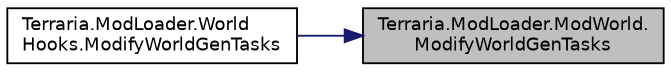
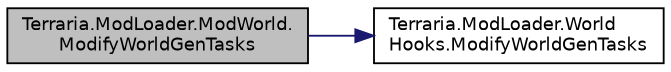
edge "Terraria.ModLoader.World Hooks.ModifyWorldGenTasks" -> "Terraria.ModLoader.ModWorld. ModifyWorldGenTasks": reversed
